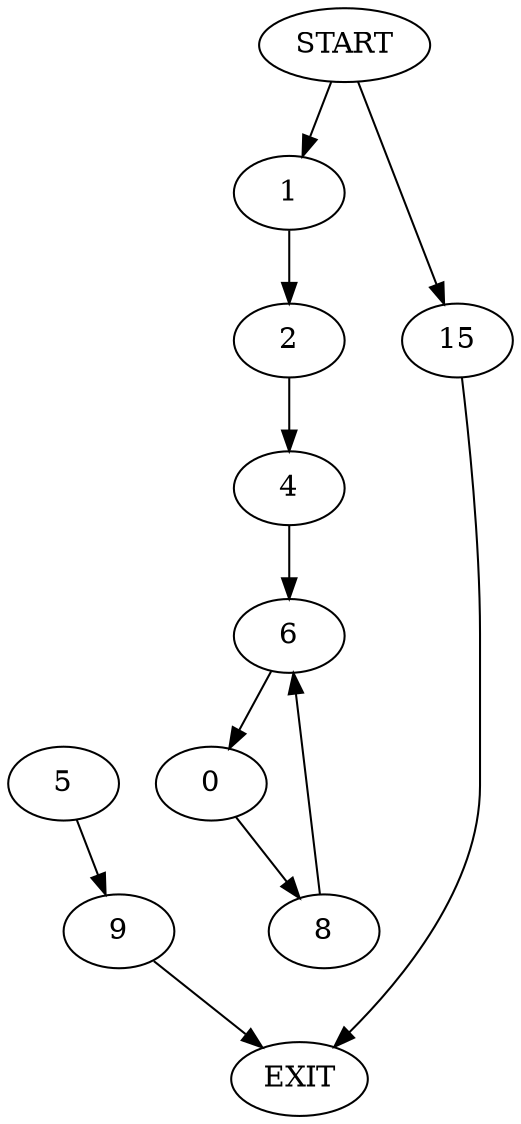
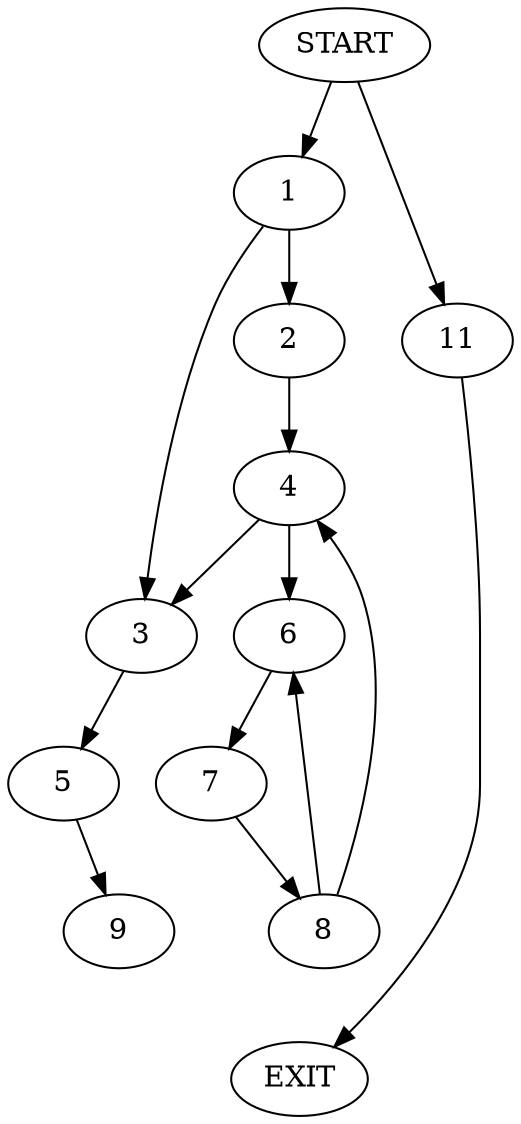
node "15": label "15" -> "11"
node "3": added
edge "8" -> "4": added
node "0": label "0" -> "7"
edge "9" -> "EXIT": removed
